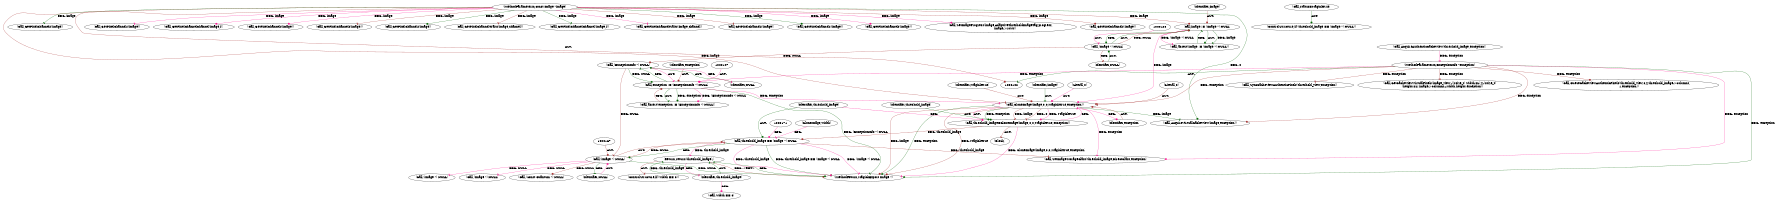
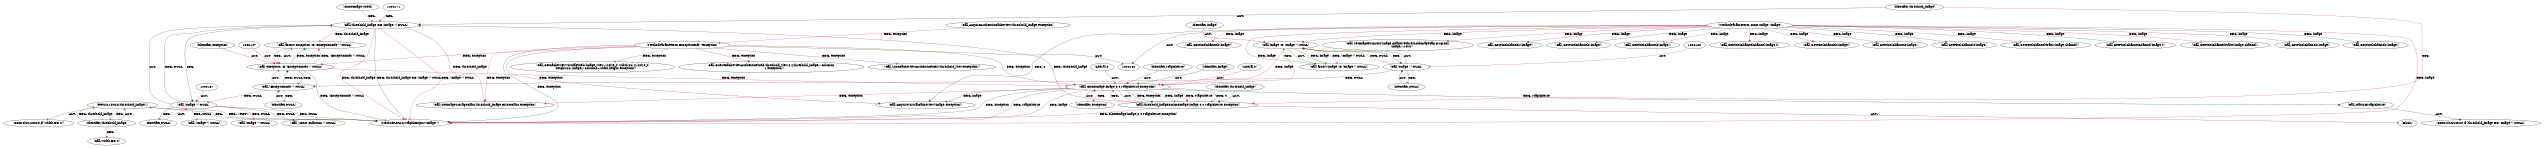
edge "(Call,CloneImage(image,0,0,MagickTrue,exception))" -> "(Call,status=MagickTrue)": added, label "DDG: MagickTrue"
edge "(MethodParameterIn,const Image *image)" -> "(MethodReturn,MagickExport Image *)": added, label "DDG: image"
edge "(Call,threshold_image == (Image *) NULL)" -> "(Return,return(threshold_image);)": now "(Call,threshold_image == (Image *) NULL)" -> "(Call,assert(exception != (ExceptionInfo *) NULL))"
